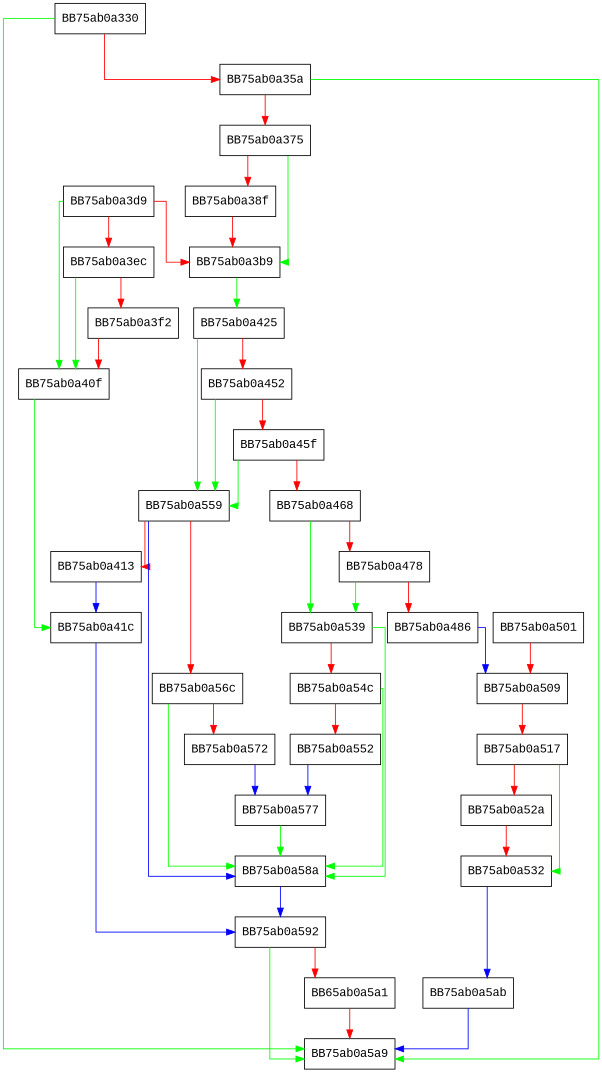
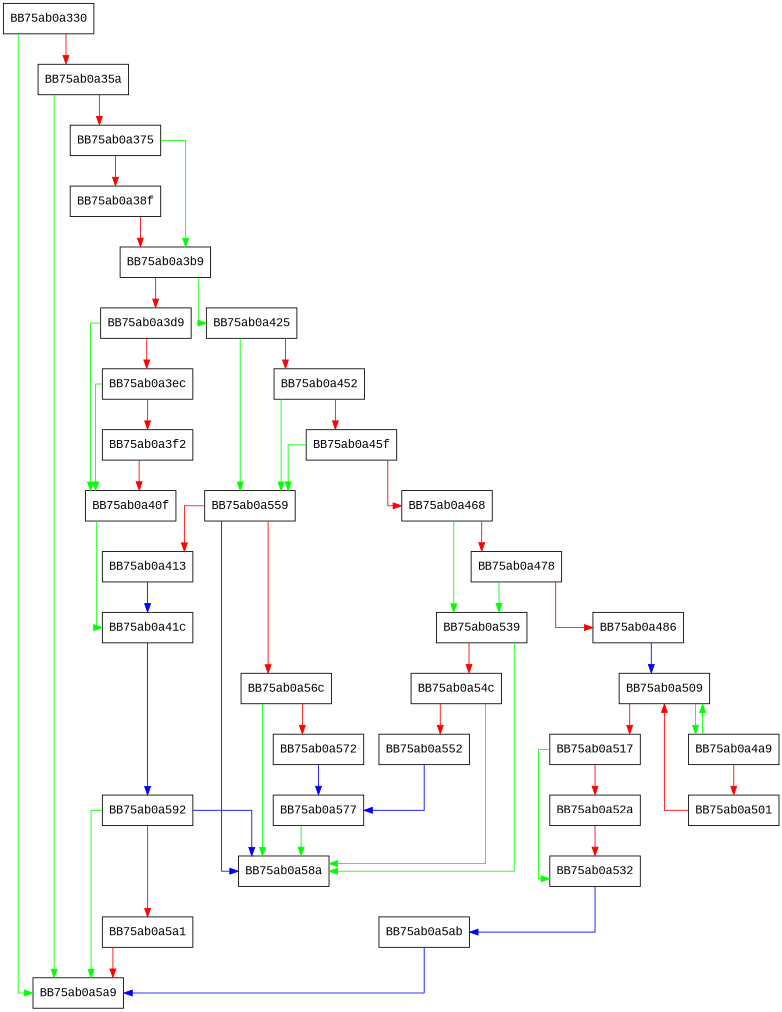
edge "BB75ab0a3d9" -> "BB75ab0a3b9": reversed
node "BB75ab0a4a9": added
edge "BB75ab0a58a" -> "BB75ab0a592": reversed
node "BB65ab0a5a1": label "BB65ab0a5a1" -> "BB75ab0a5a1"
